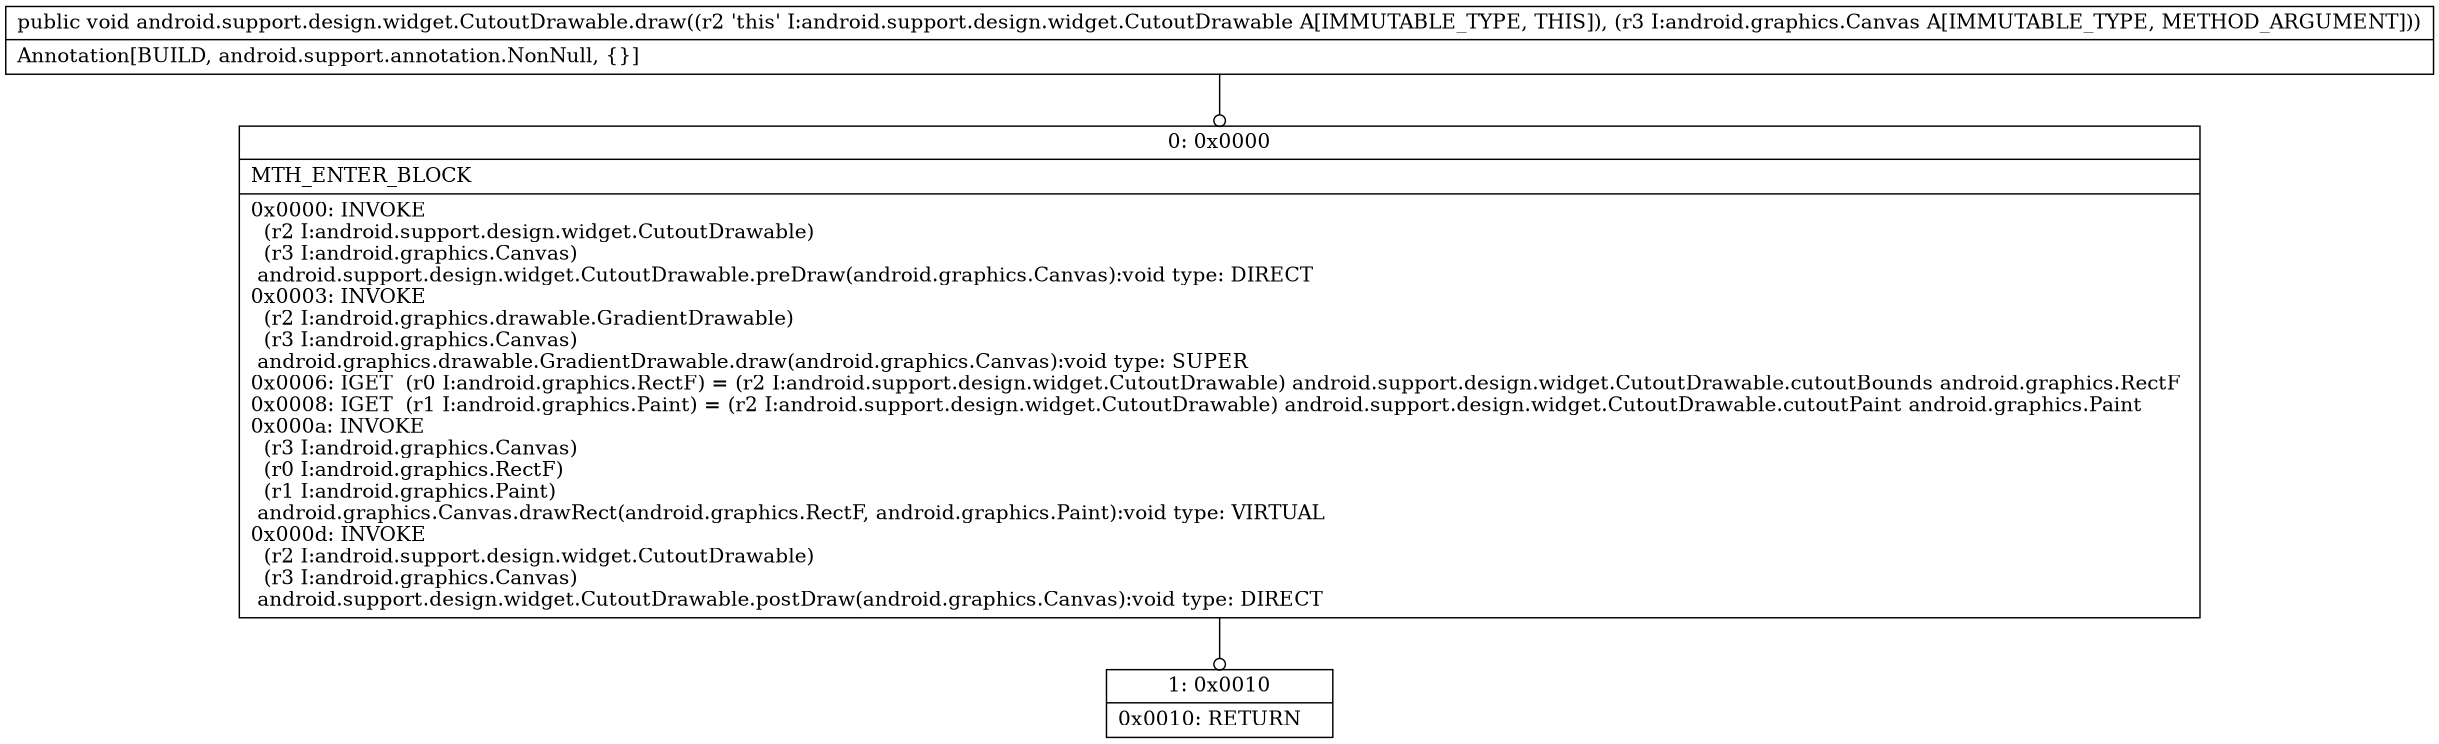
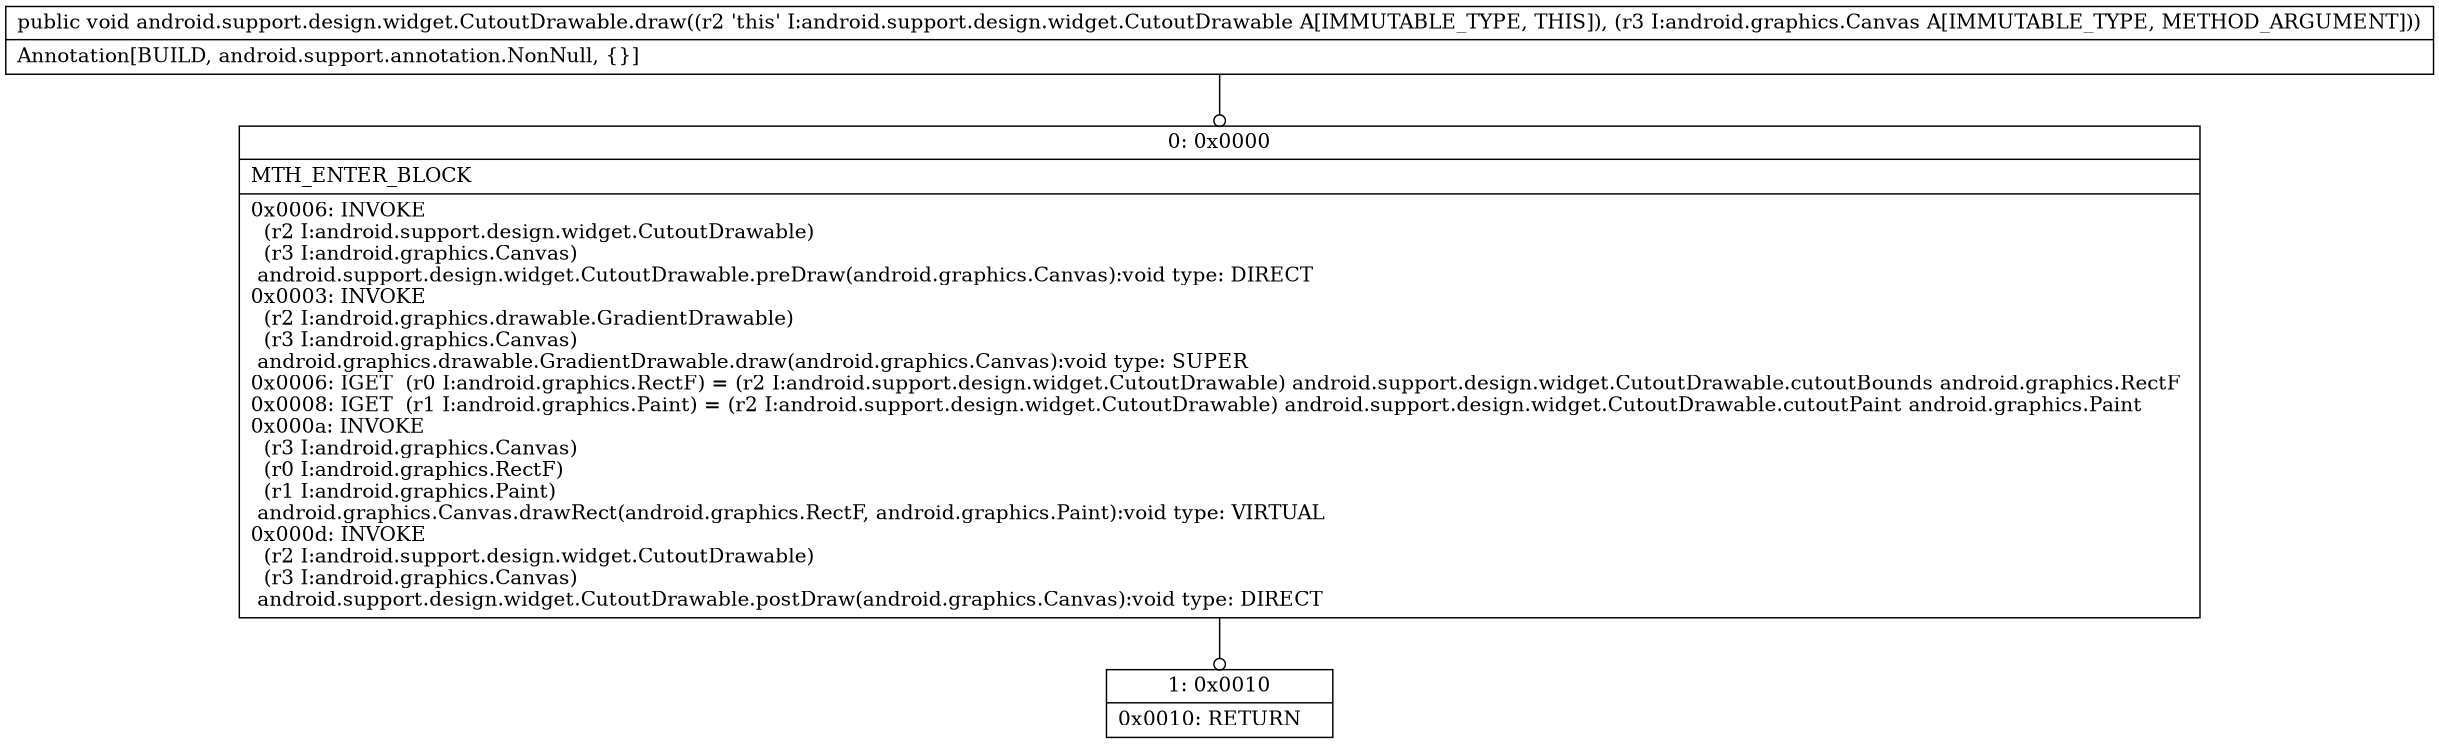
node "0: 0x0000": text "0x0000: INVOKE" -> "0x0006: INVOKE"
